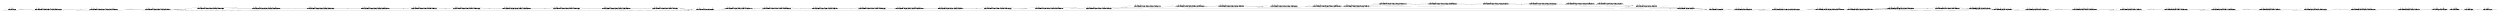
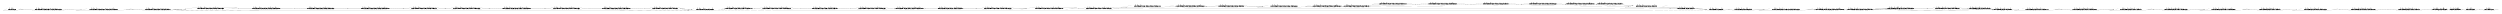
node "root_a_1/head_a/flatten_0": label "root_a_1/head_a/flatten_0" -> "maxpool_a_1/head_a/flatten_0"
